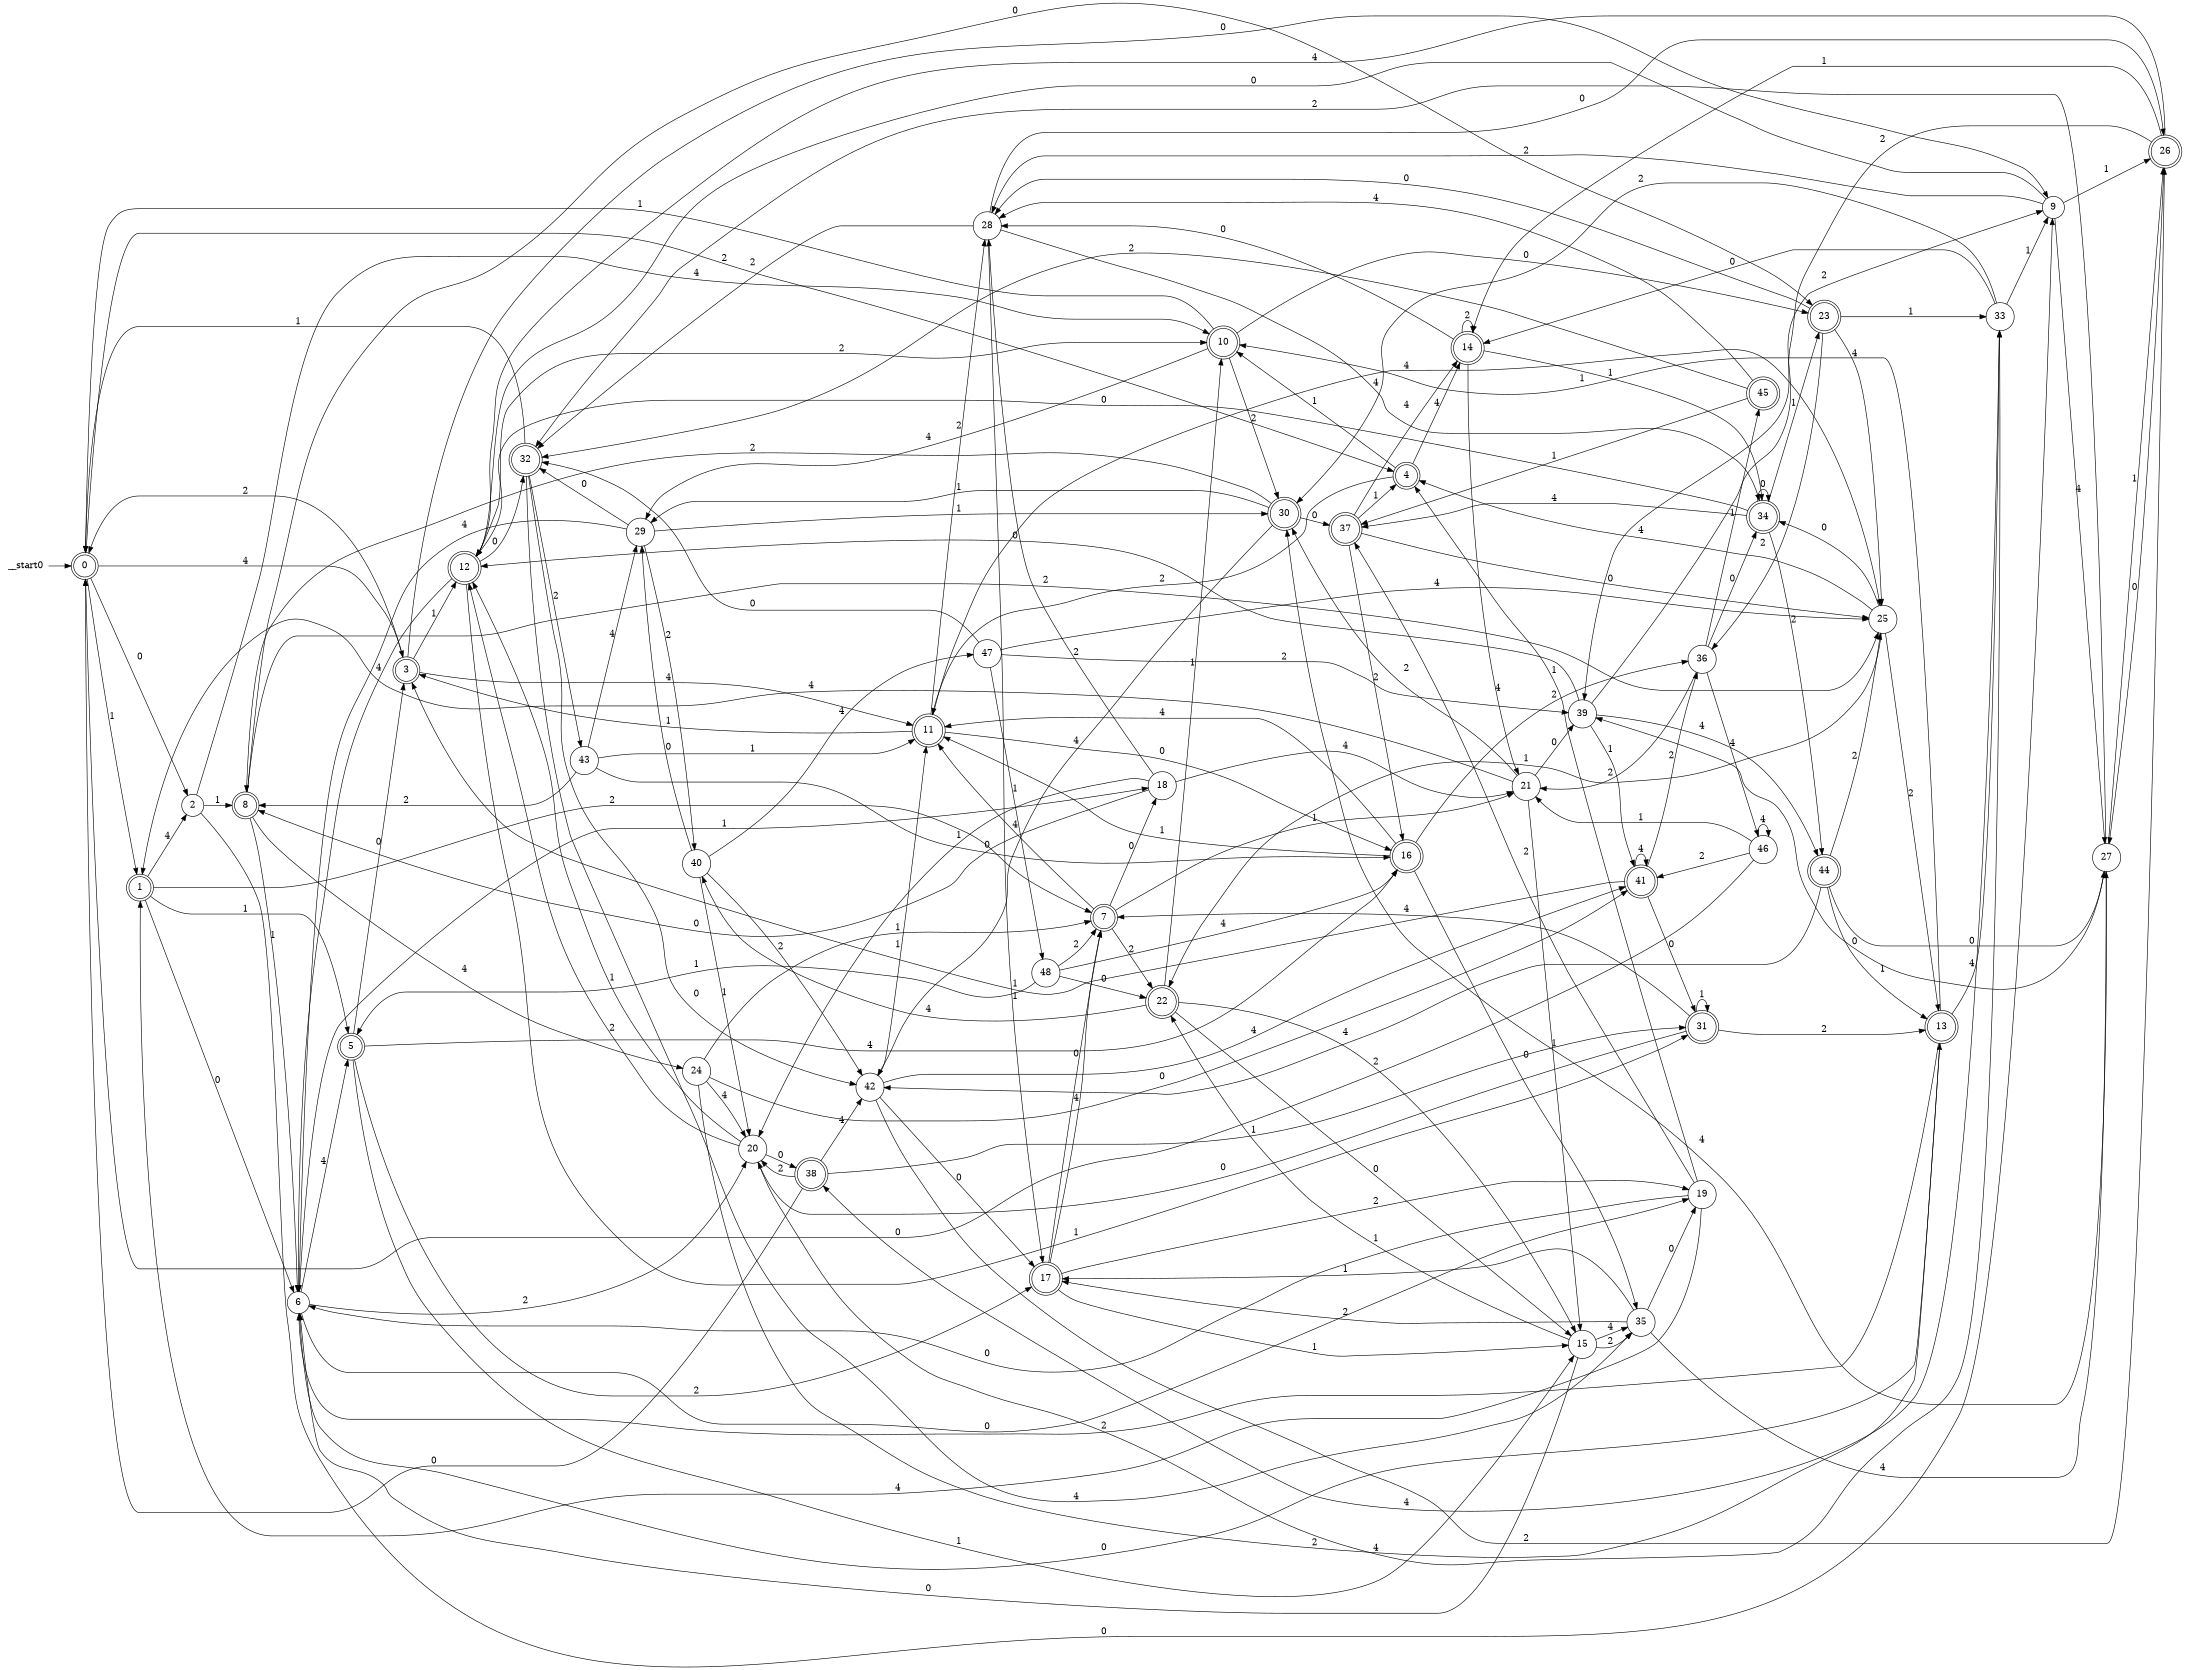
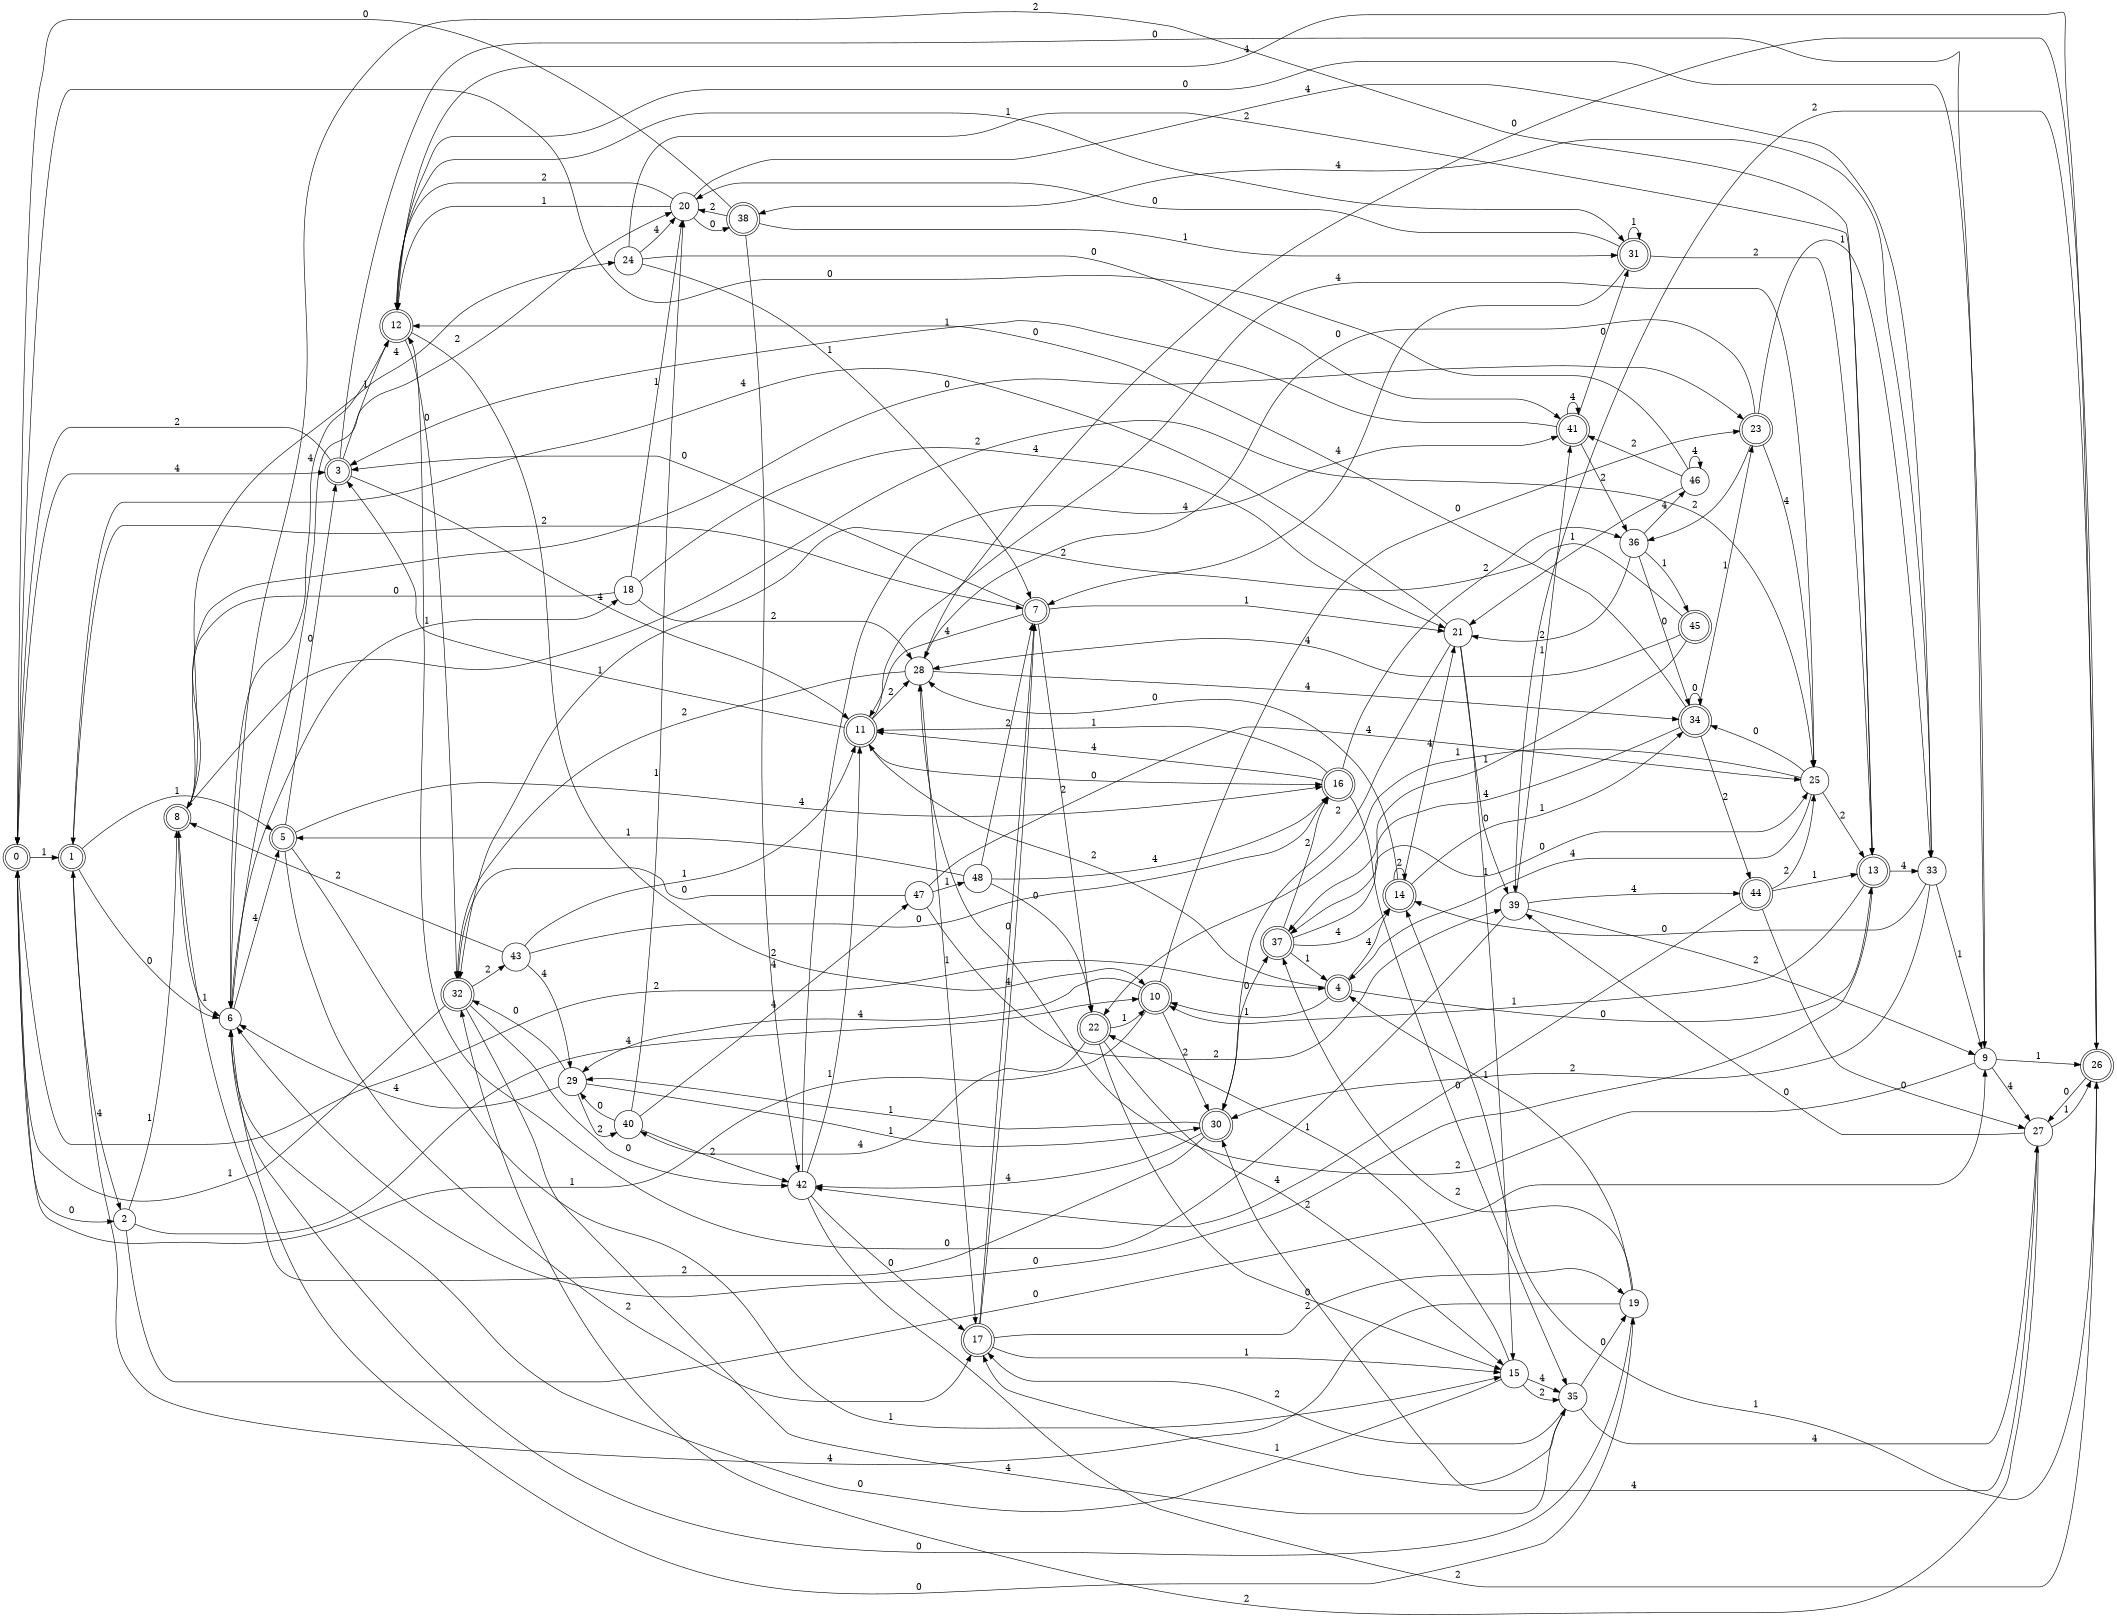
node "__start0": removed
edge "7" -> "18": now "7" -> "3"
edge "4" -> "13": added, label "0"
